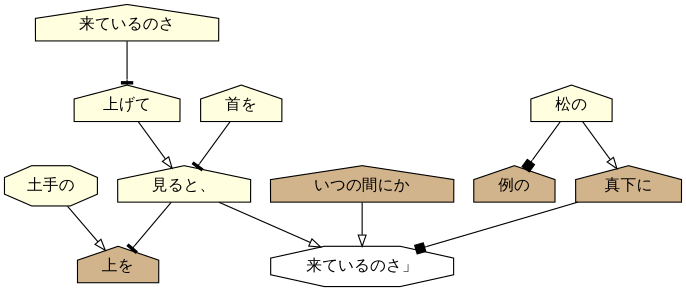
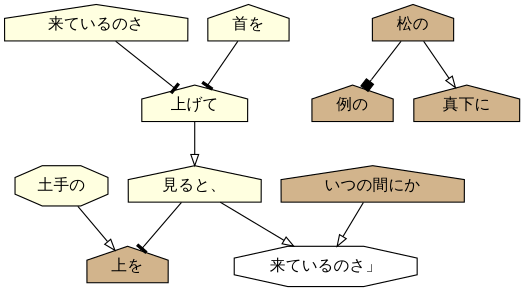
node "松の": fillcolor lightyellow -> tan
edge "首を" -> "見ると、": now "首を" -> "上げて"
edge "真下に" -> "来ているのさ」": removed
